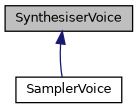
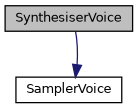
edge "SamplerVoice" -> "SynthesiserVoice": reversed
